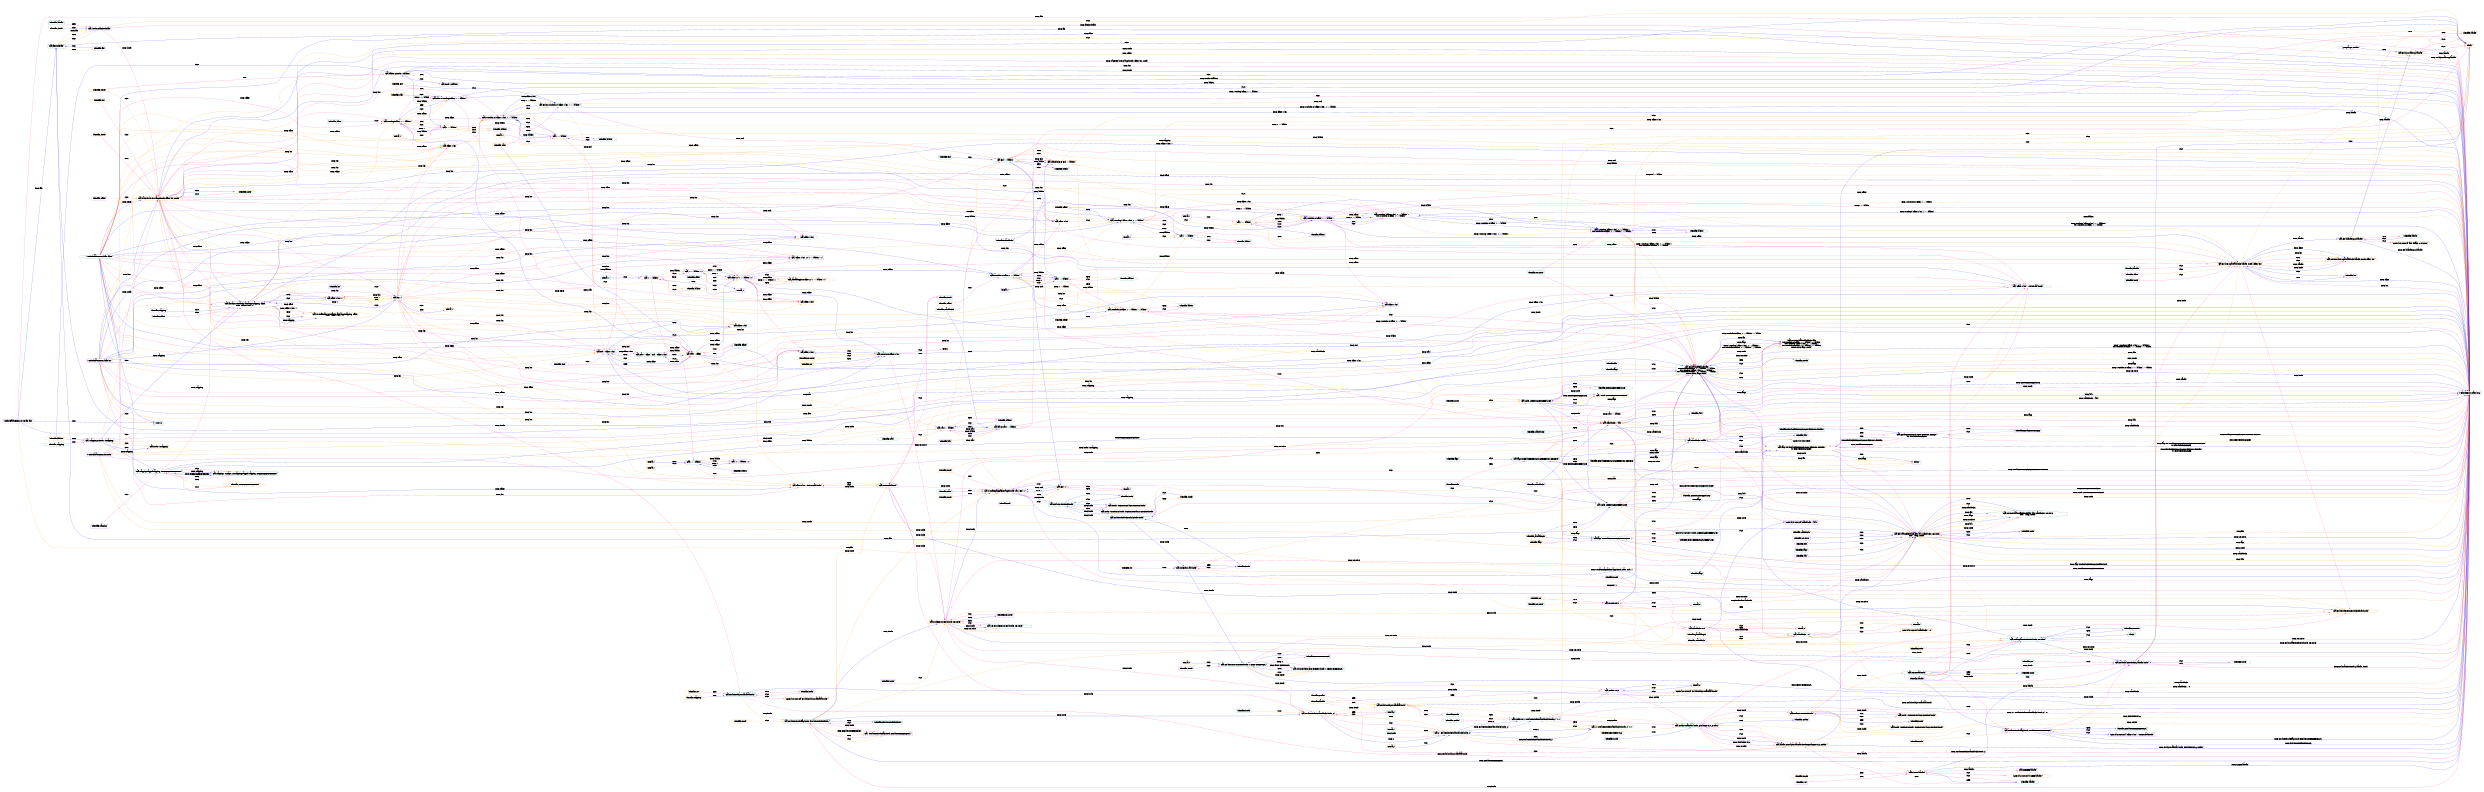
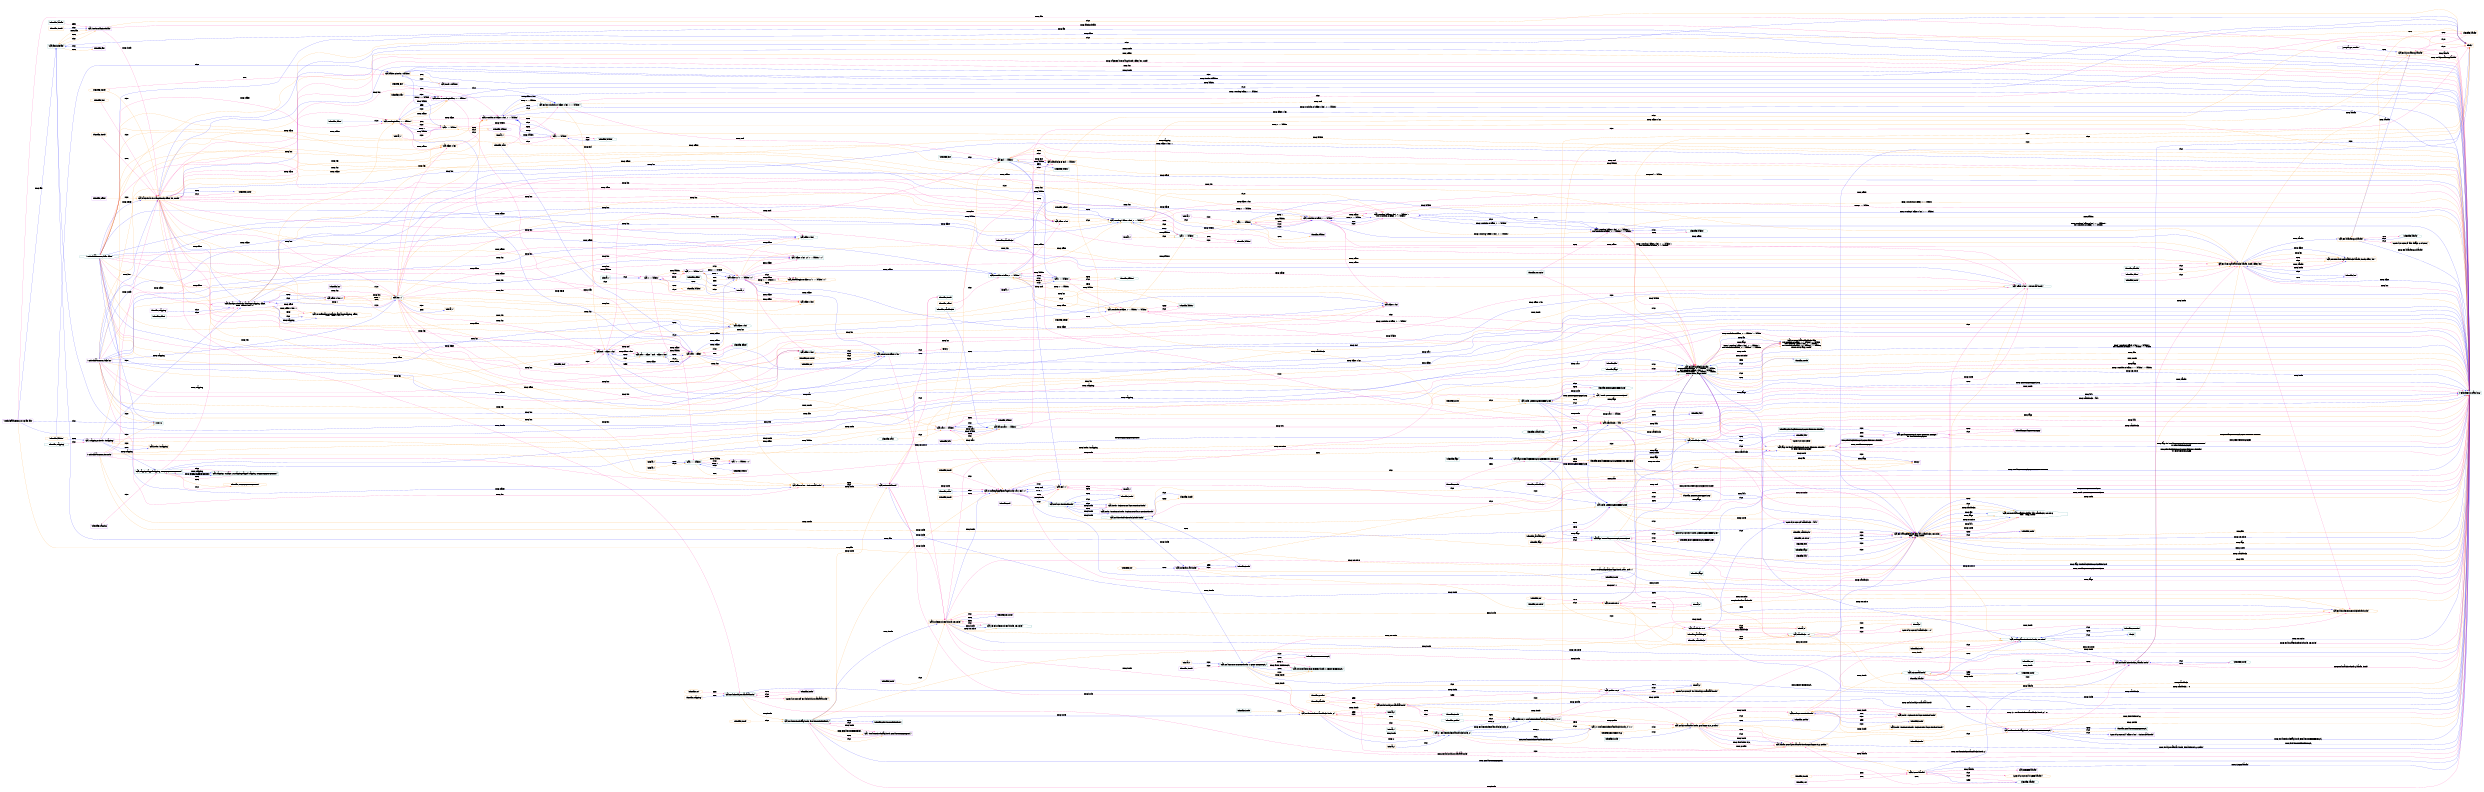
edge "(Call,start >> blkbits)" -> "(MethodReturn,static long)": added, label "DDG: start"
